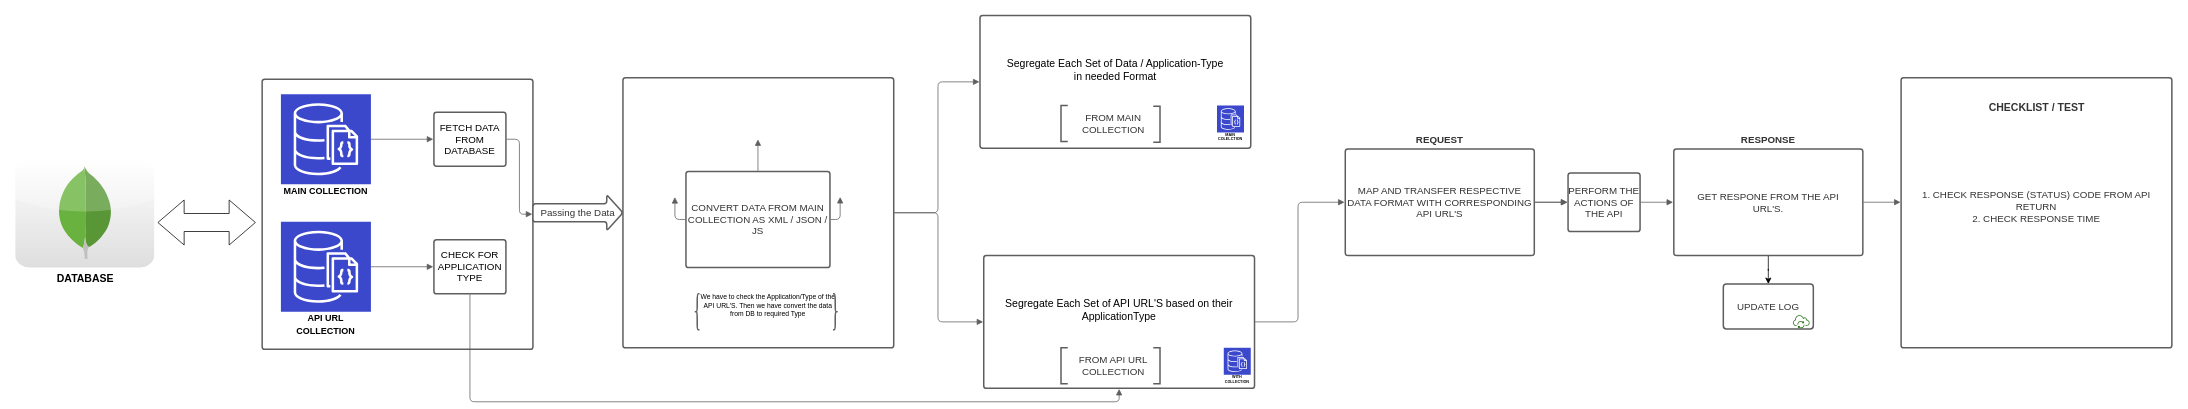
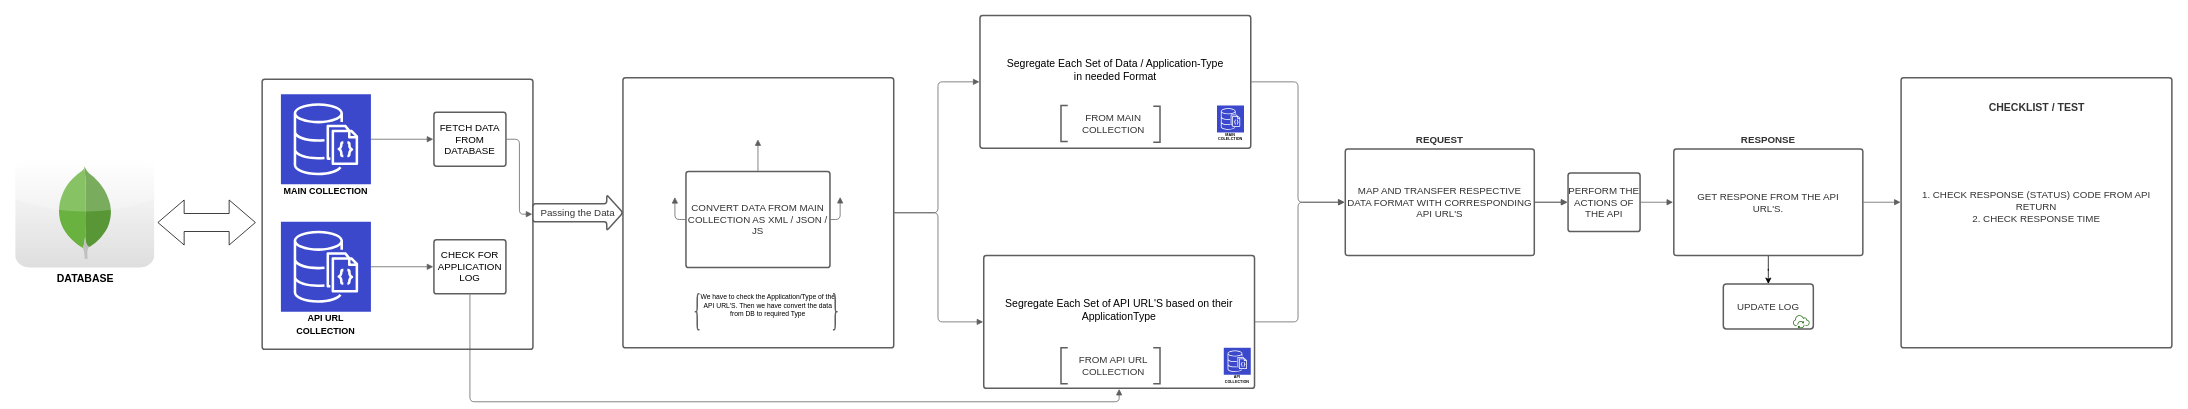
edge "Segregate Each Set of Data / Application-Type in needed Format" -> "MAP AND TRANSFER RESPECTIVE DATA FORMAT WITH CORRESPONDING API URL'S": added
node "CHECK FOR APPLICATION TYPE": label "CHECK FOR APPLICATION TYPE" -> "CHECK FOR APPLICATION LOG"
node "WITH COLLECTION": label "WITH COLLECTION" -> "API COLLECTION"
